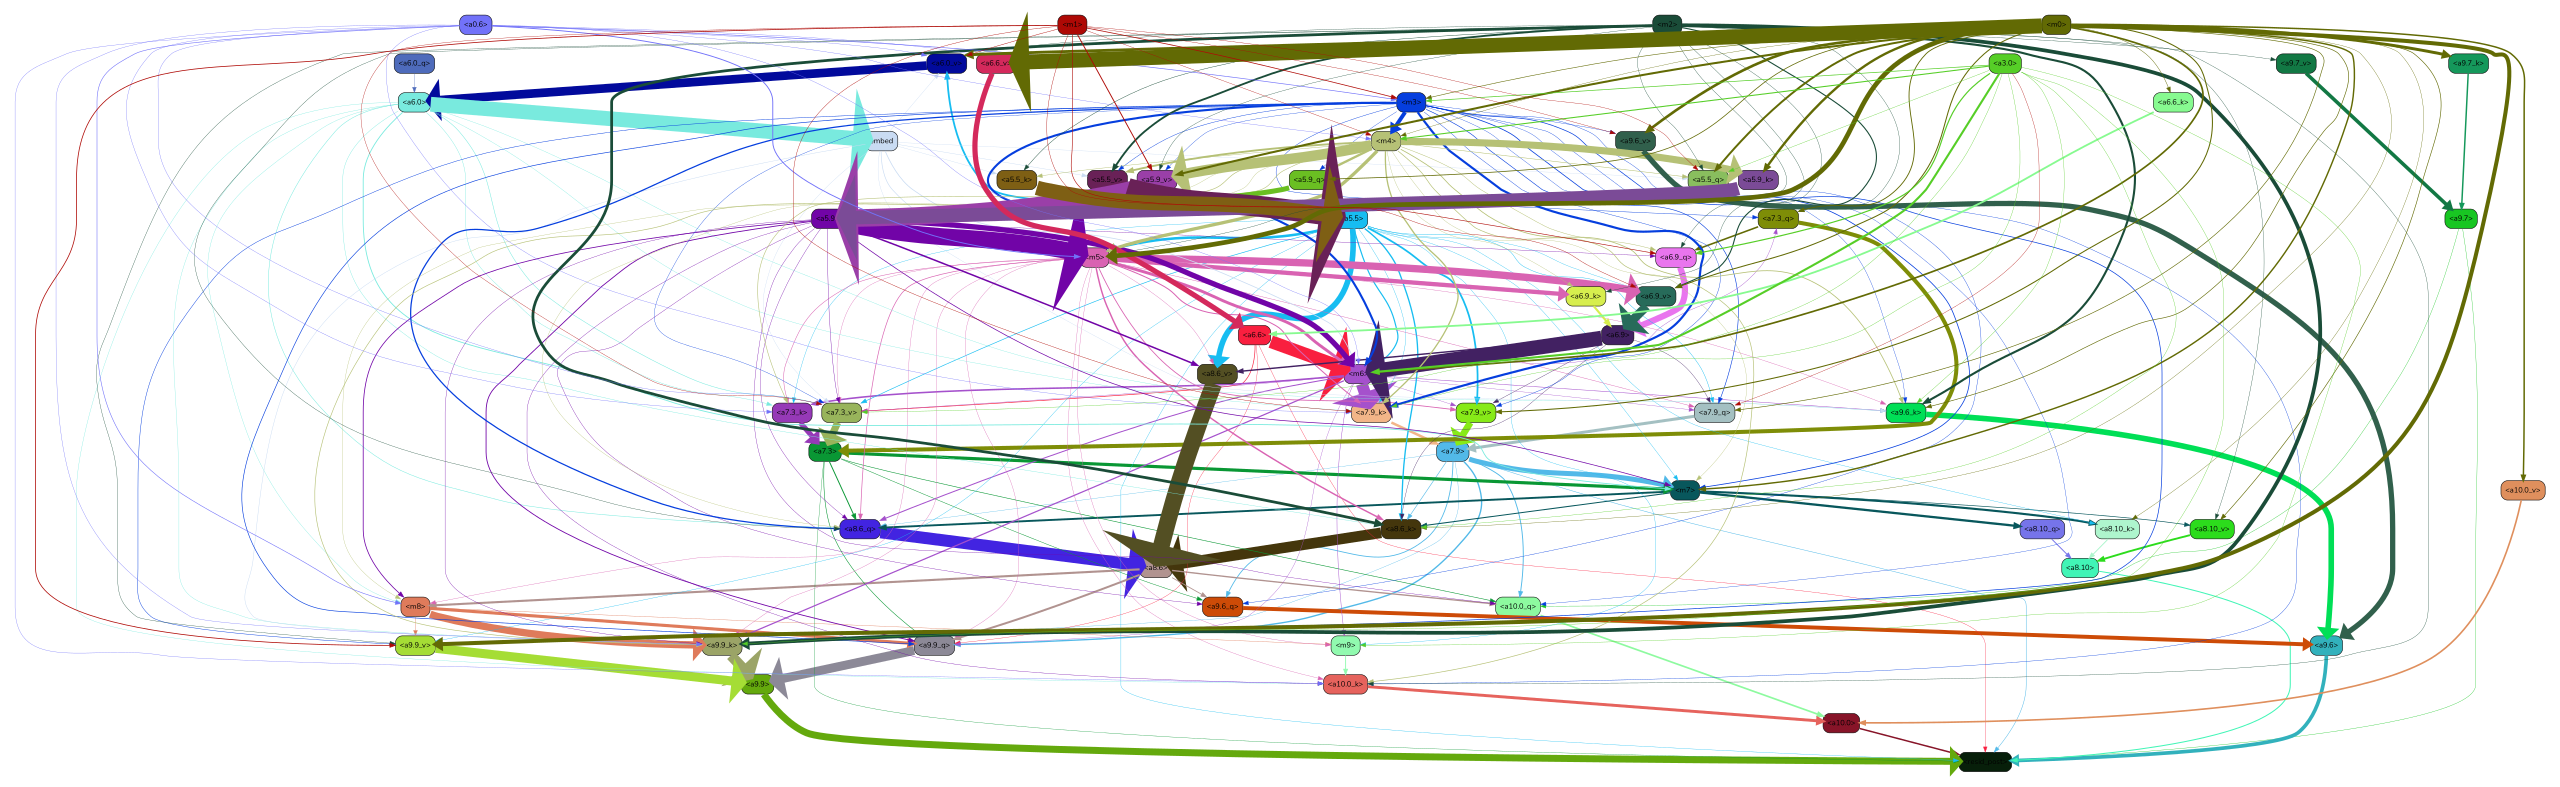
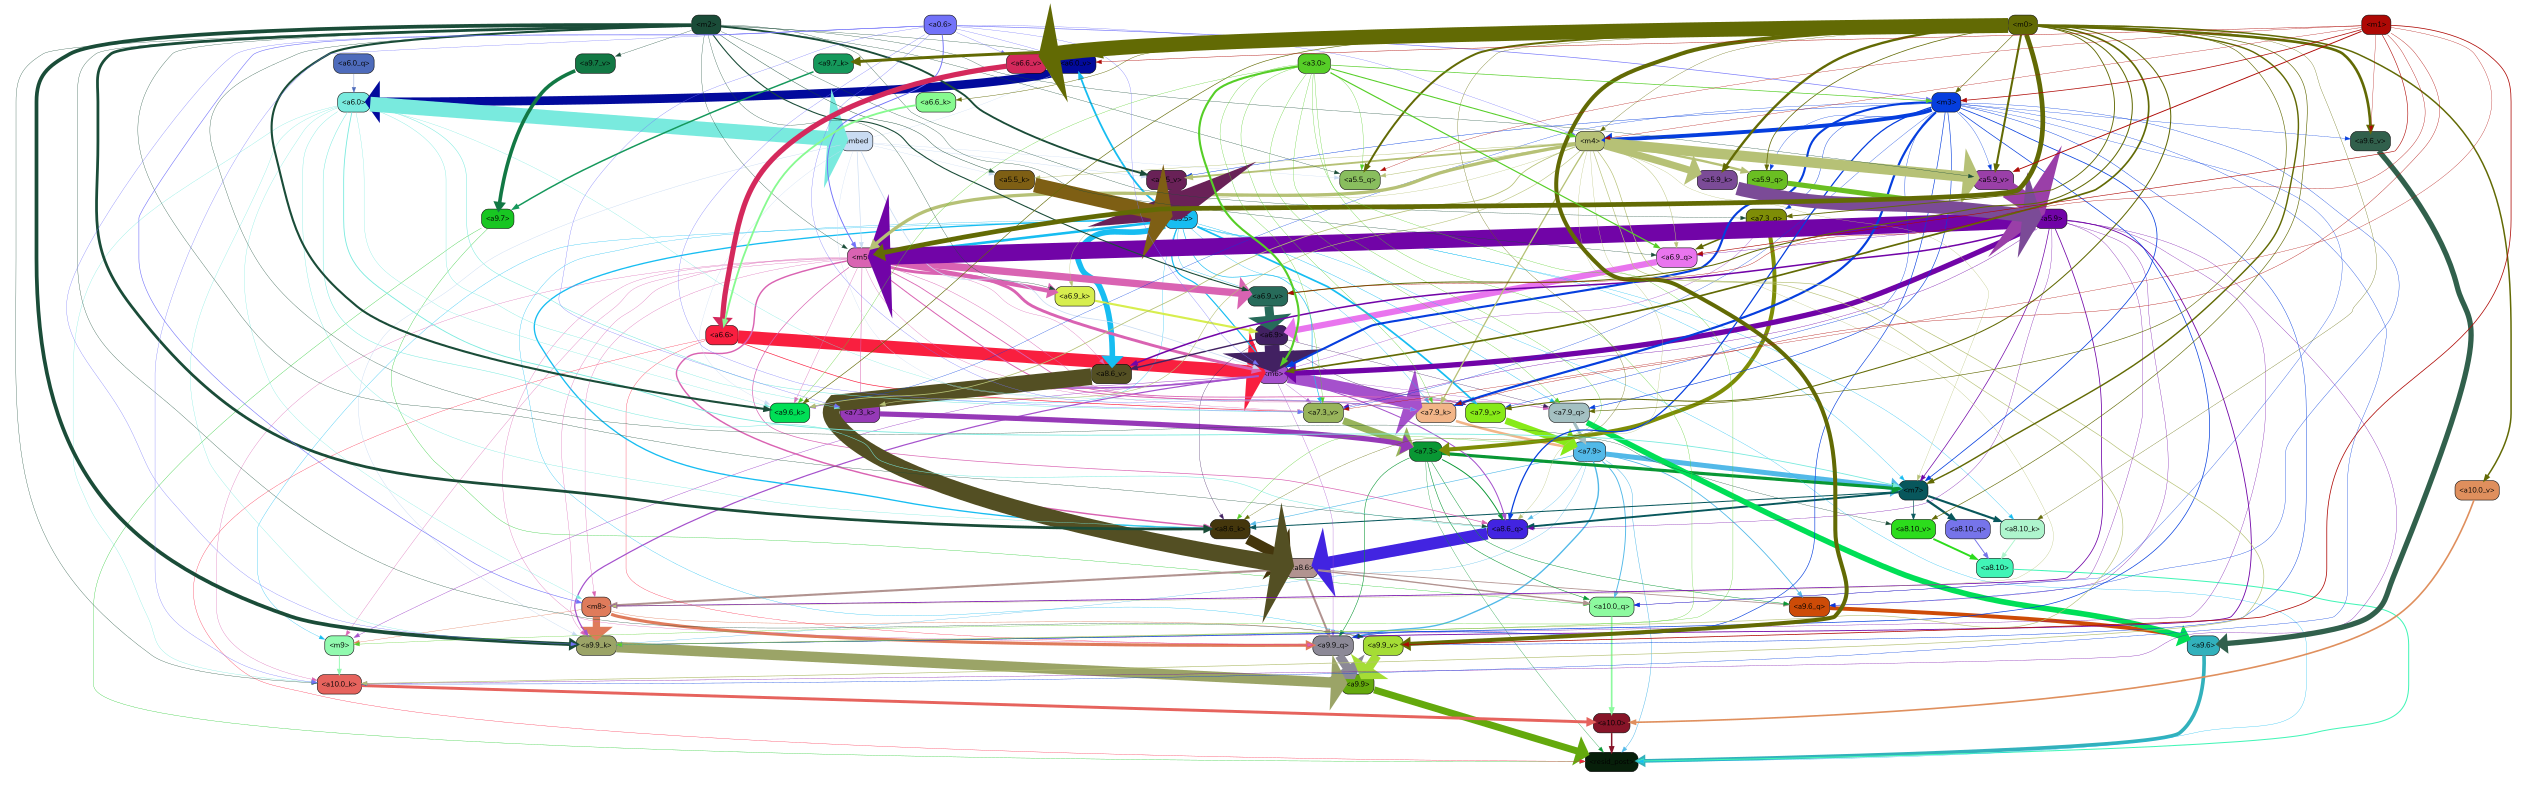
edge "<a3.0>" -> "<a7.9_q>": color #ae0905 -> #56ce27
edge "<a9.6_k>" -> "<a9.6>": now "<a7.9_q>" -> "<a9.6>"
